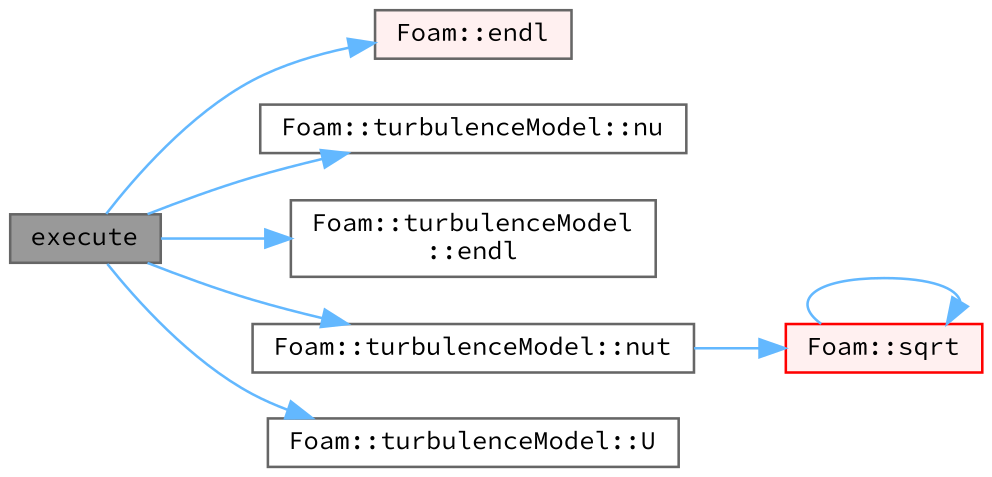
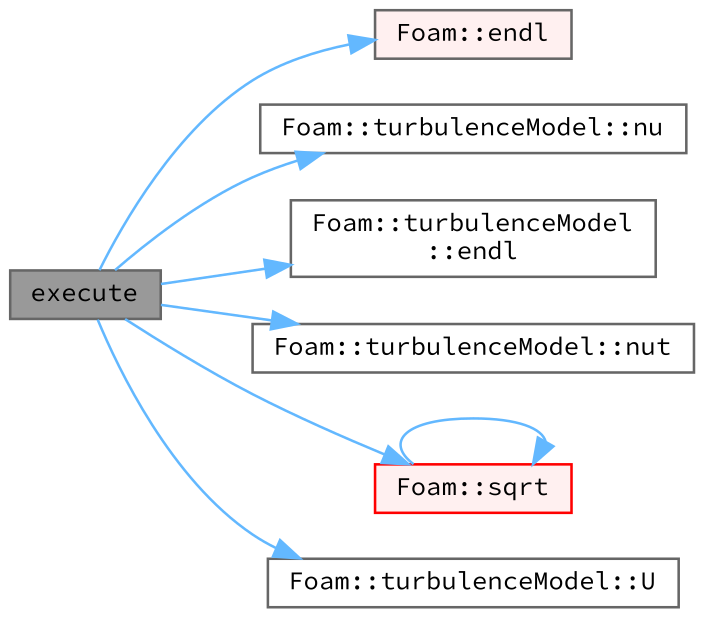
edge "Foam::turbulenceModel::nut" -> "Foam::sqrt": now "execute" -> "Foam::sqrt"
